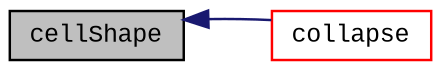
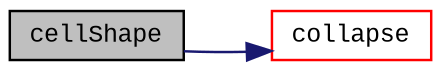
edge "collapse" -> "cellShape": reversed
